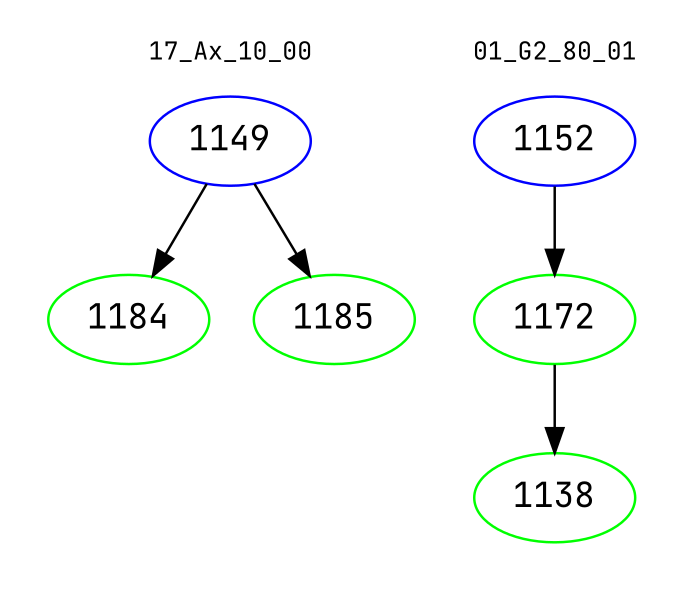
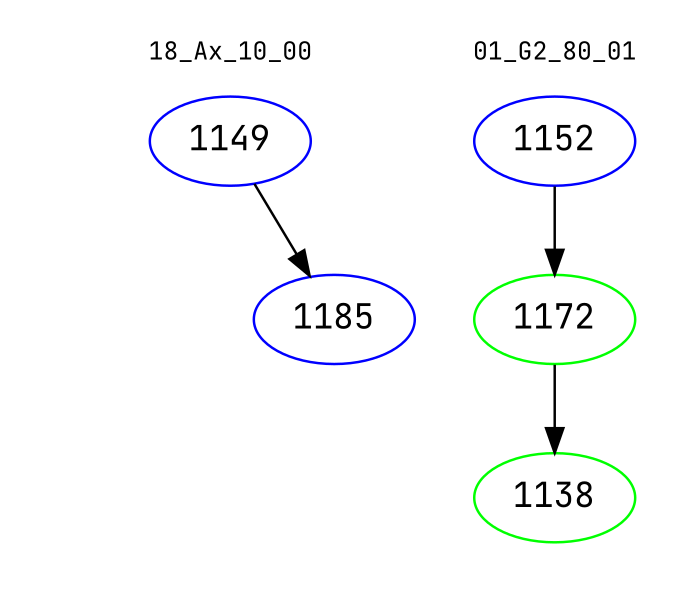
cluster "17_Ax_10_00": label "17_Ax_10_00" -> "18_Ax_10_00"
node "1184": removed
node "1185": color green -> blue
